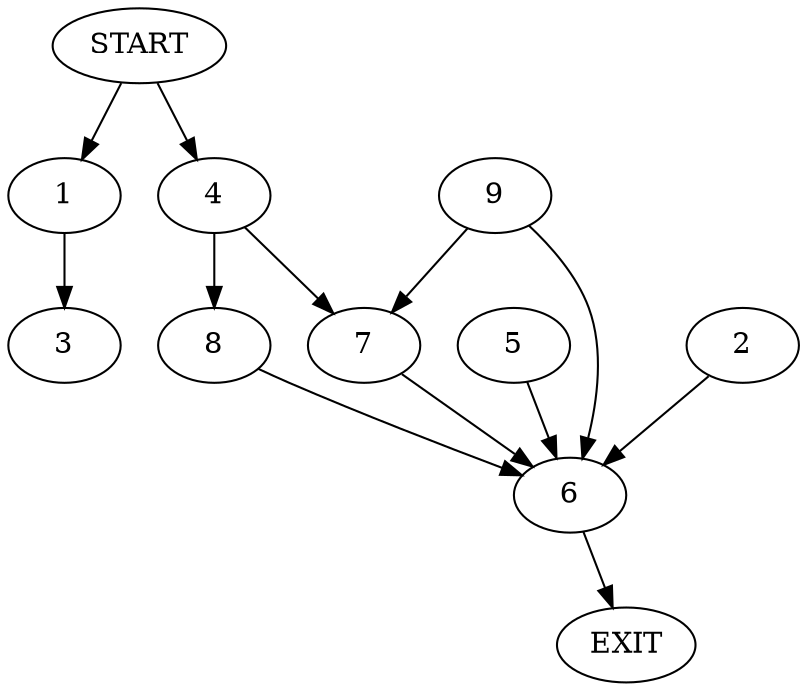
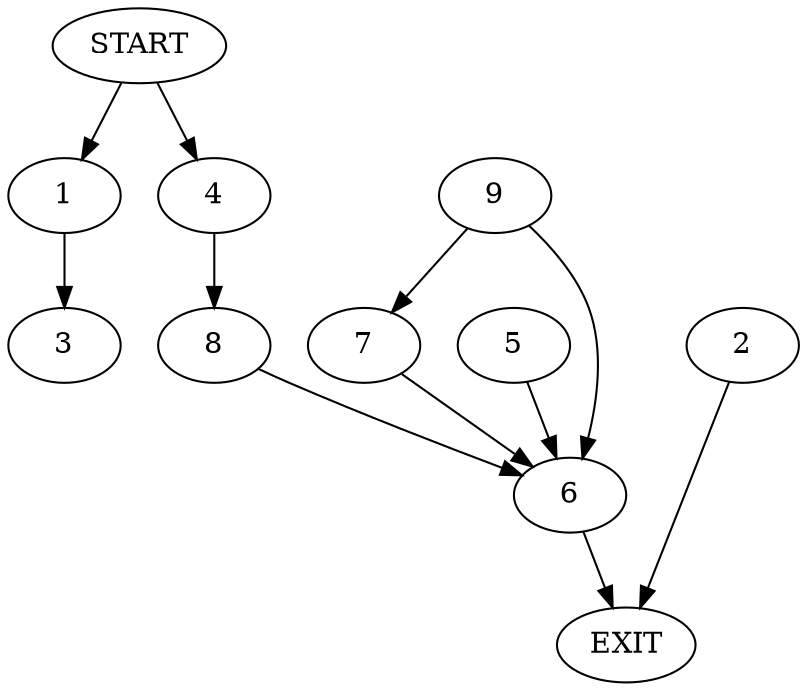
edge "4" -> "7": removed
edge "2" -> "6": now "2" -> "EXIT"
